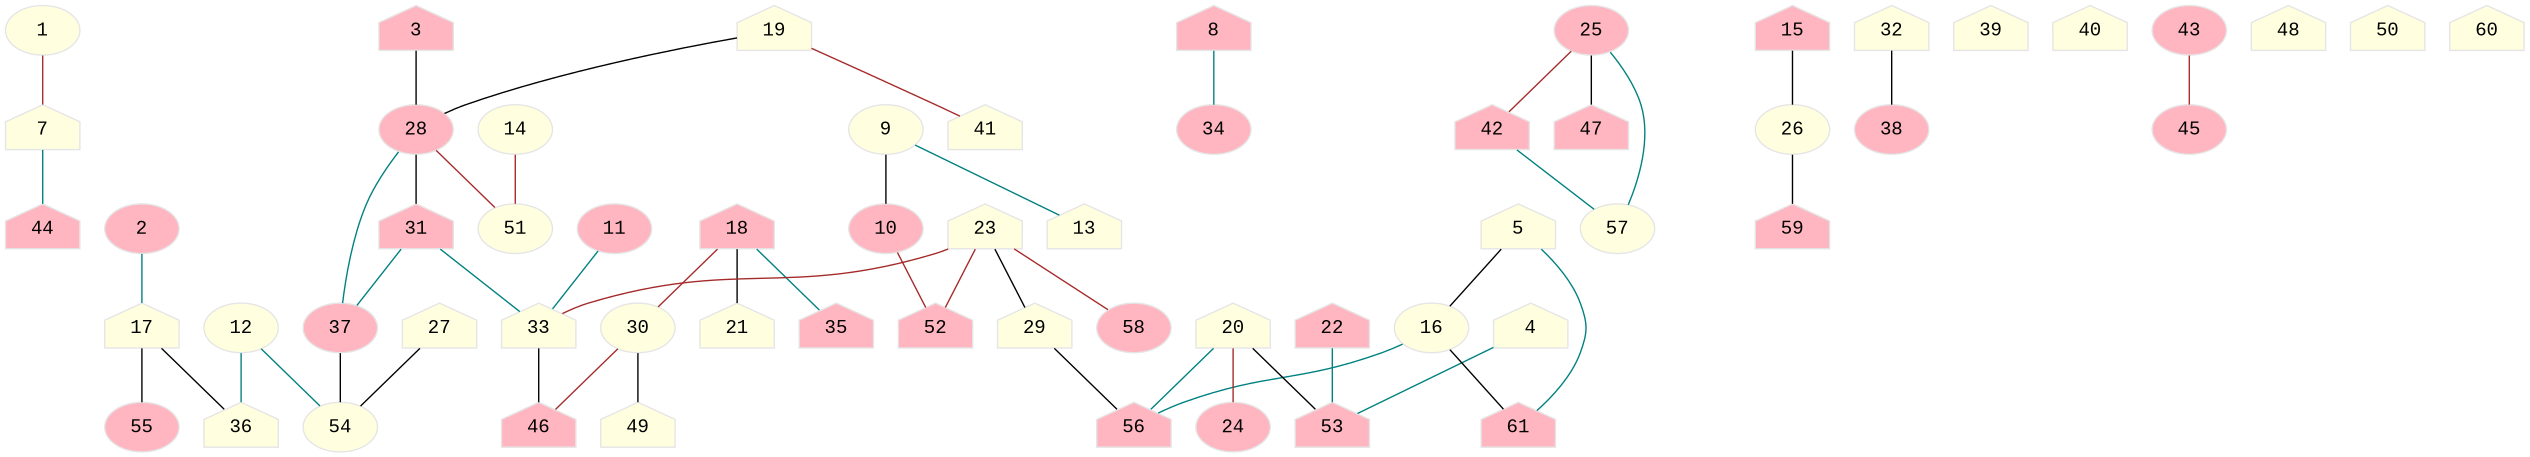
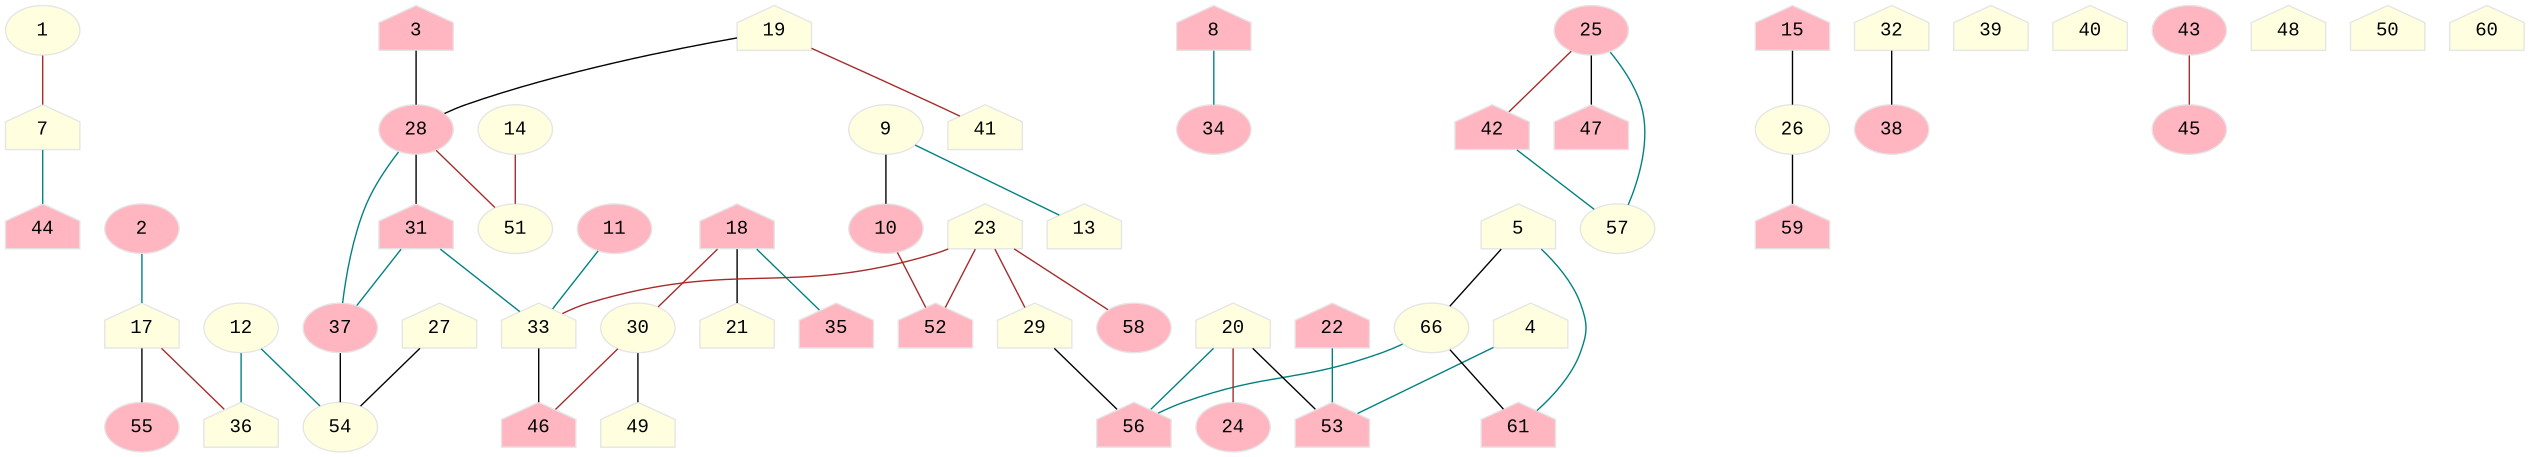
edge "23" -- "29": color black -> brown
node "16": label "16" -> "66"
edge "17" -- "36": color black -> brown
